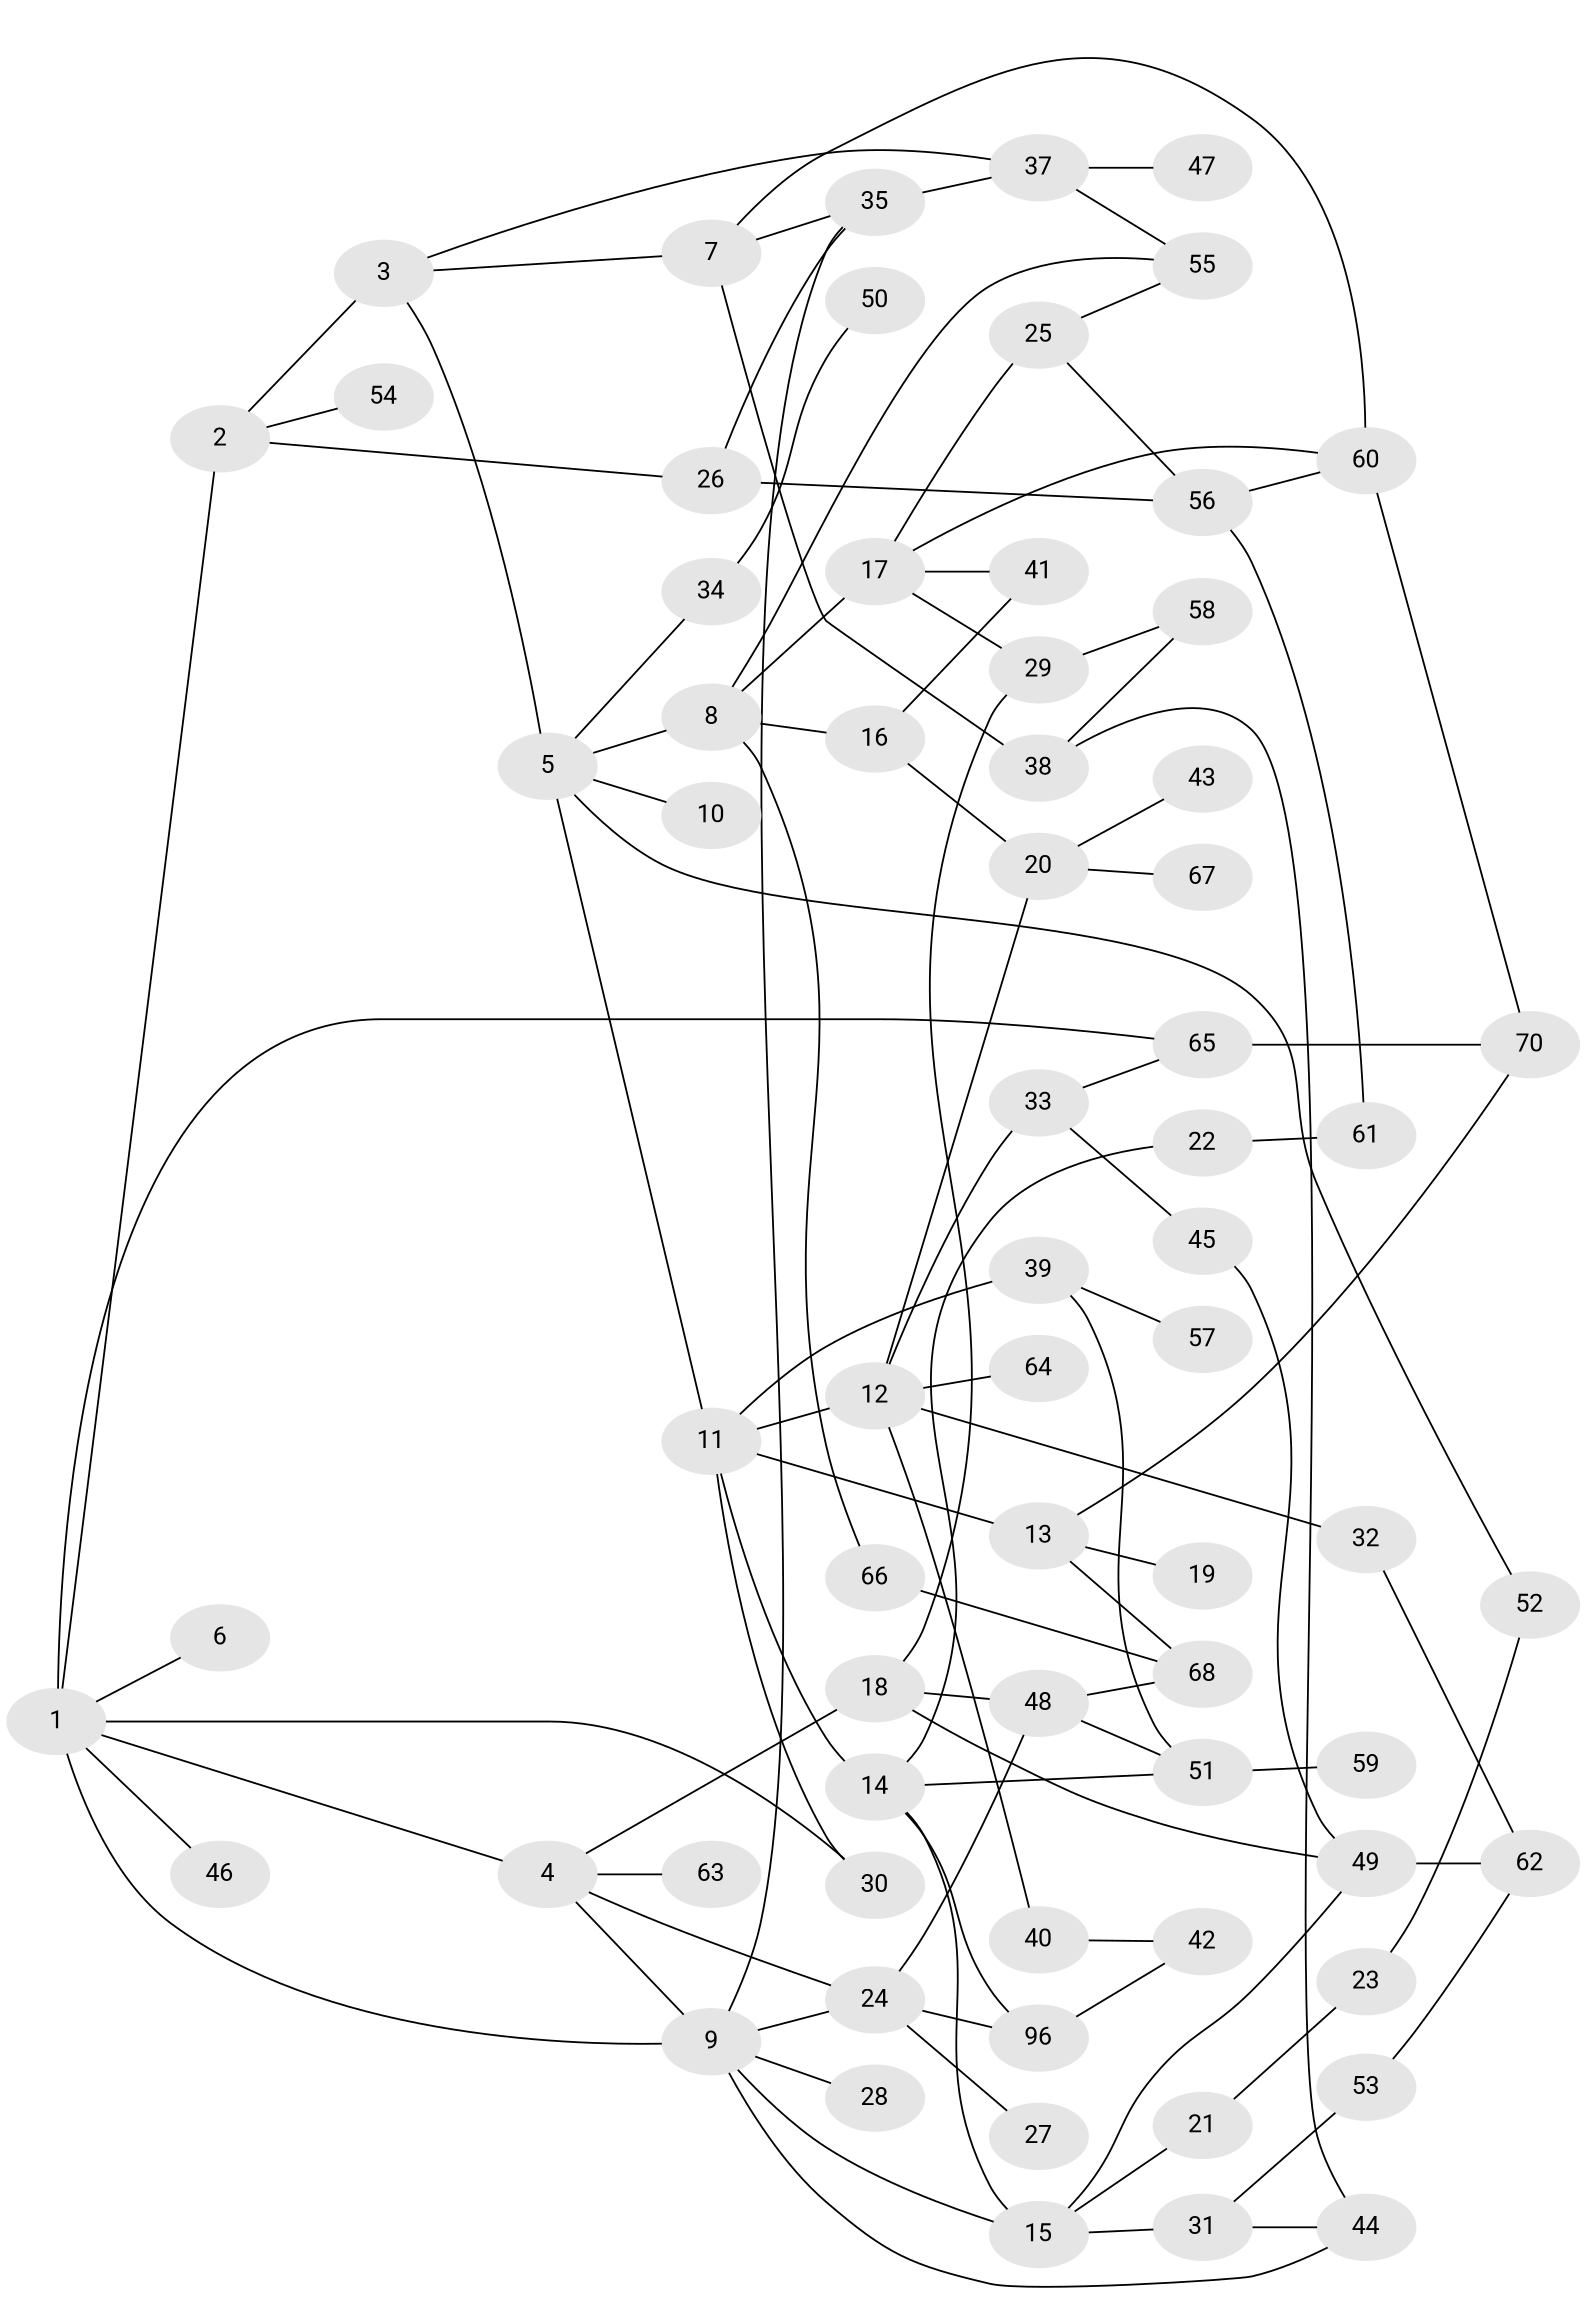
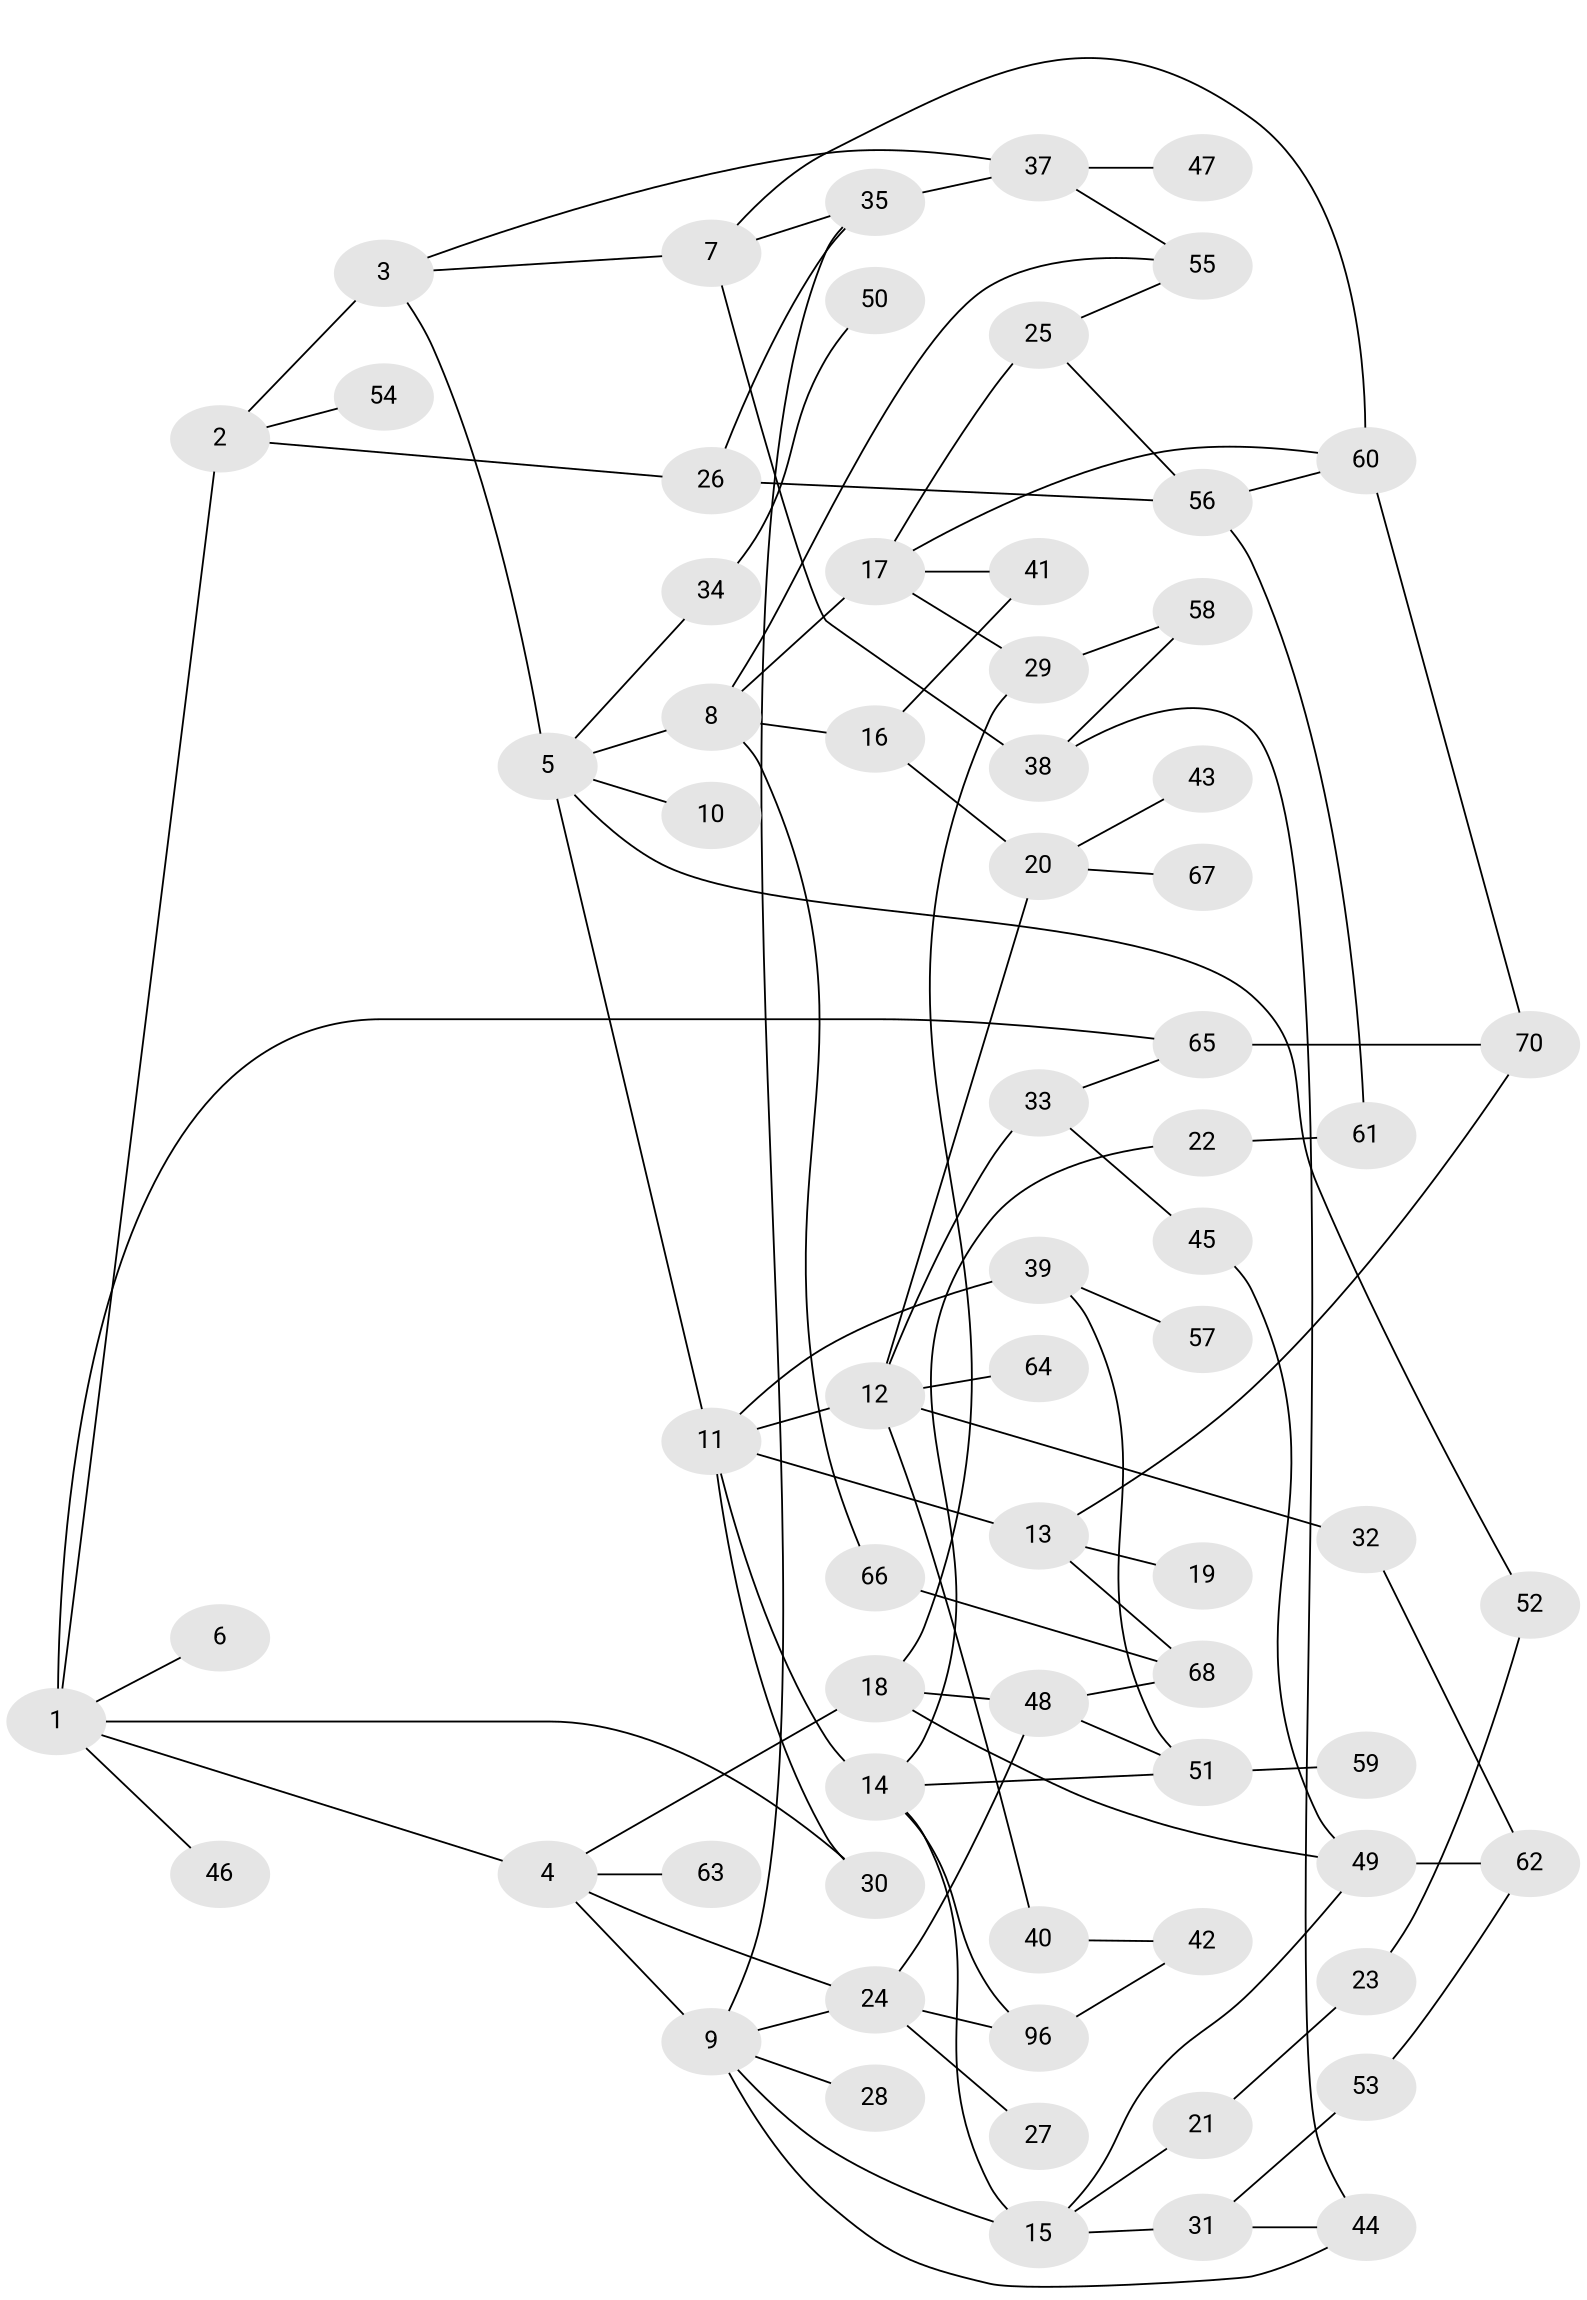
edge "1" -- "9": removed
